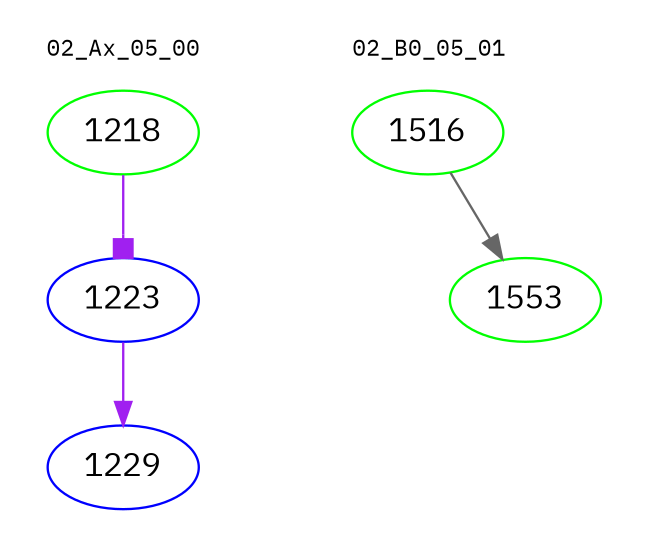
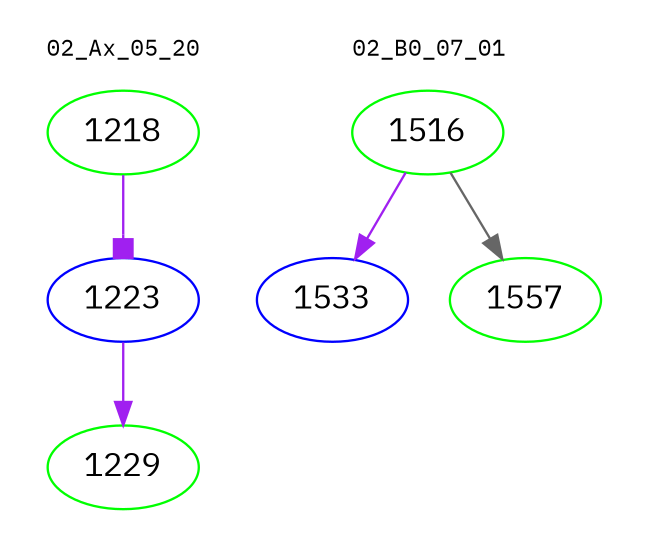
cluster "02_Ax_05_00": label "02_Ax_05_00" -> "02_Ax_05_20"
cluster "02_B0_05_01": label "02_B0_05_01" -> "02_B0_07_01"
node "1533": added
node "1553": label "1553" -> "1557"
node "1229": color blue -> green
